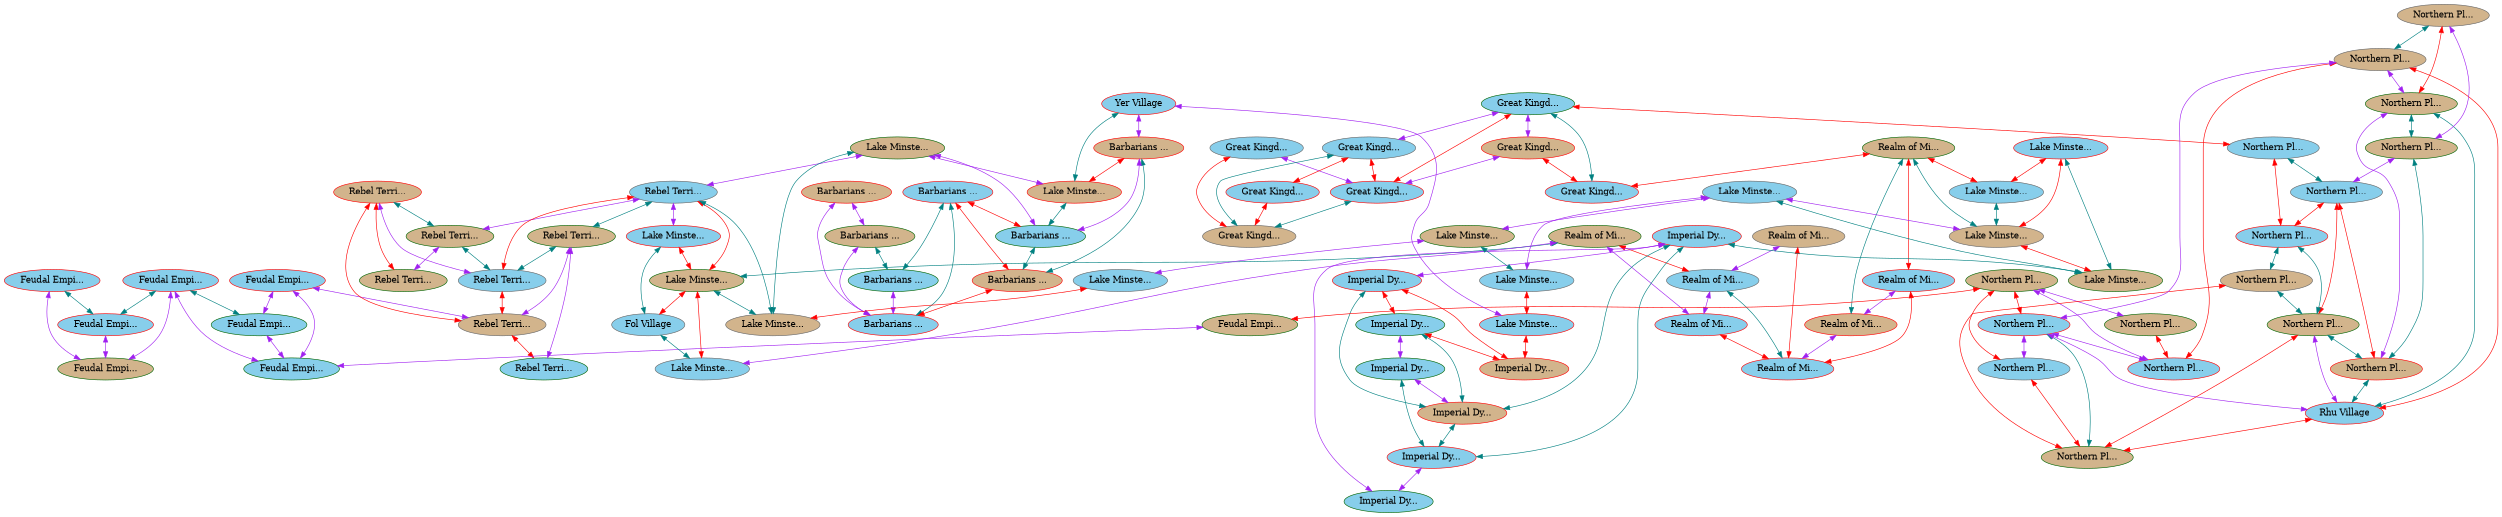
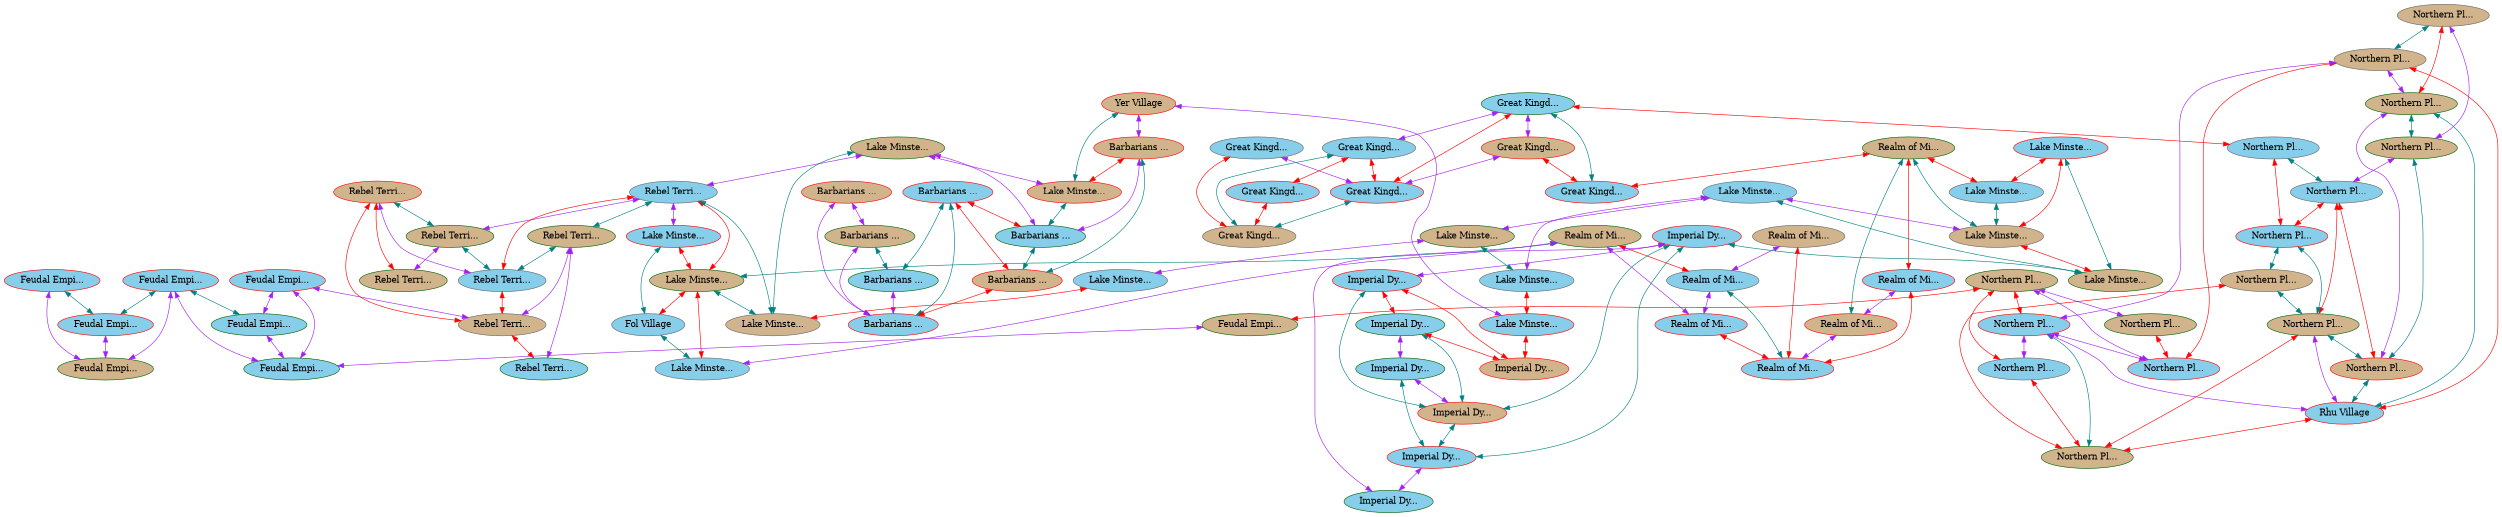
node "Yer Village": fillcolor skyblue -> tan
